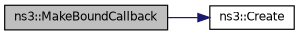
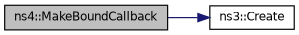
node "ns3::MakeBoundCallback": label "ns3::MakeBoundCallback" -> "ns4::MakeBoundCallback"
